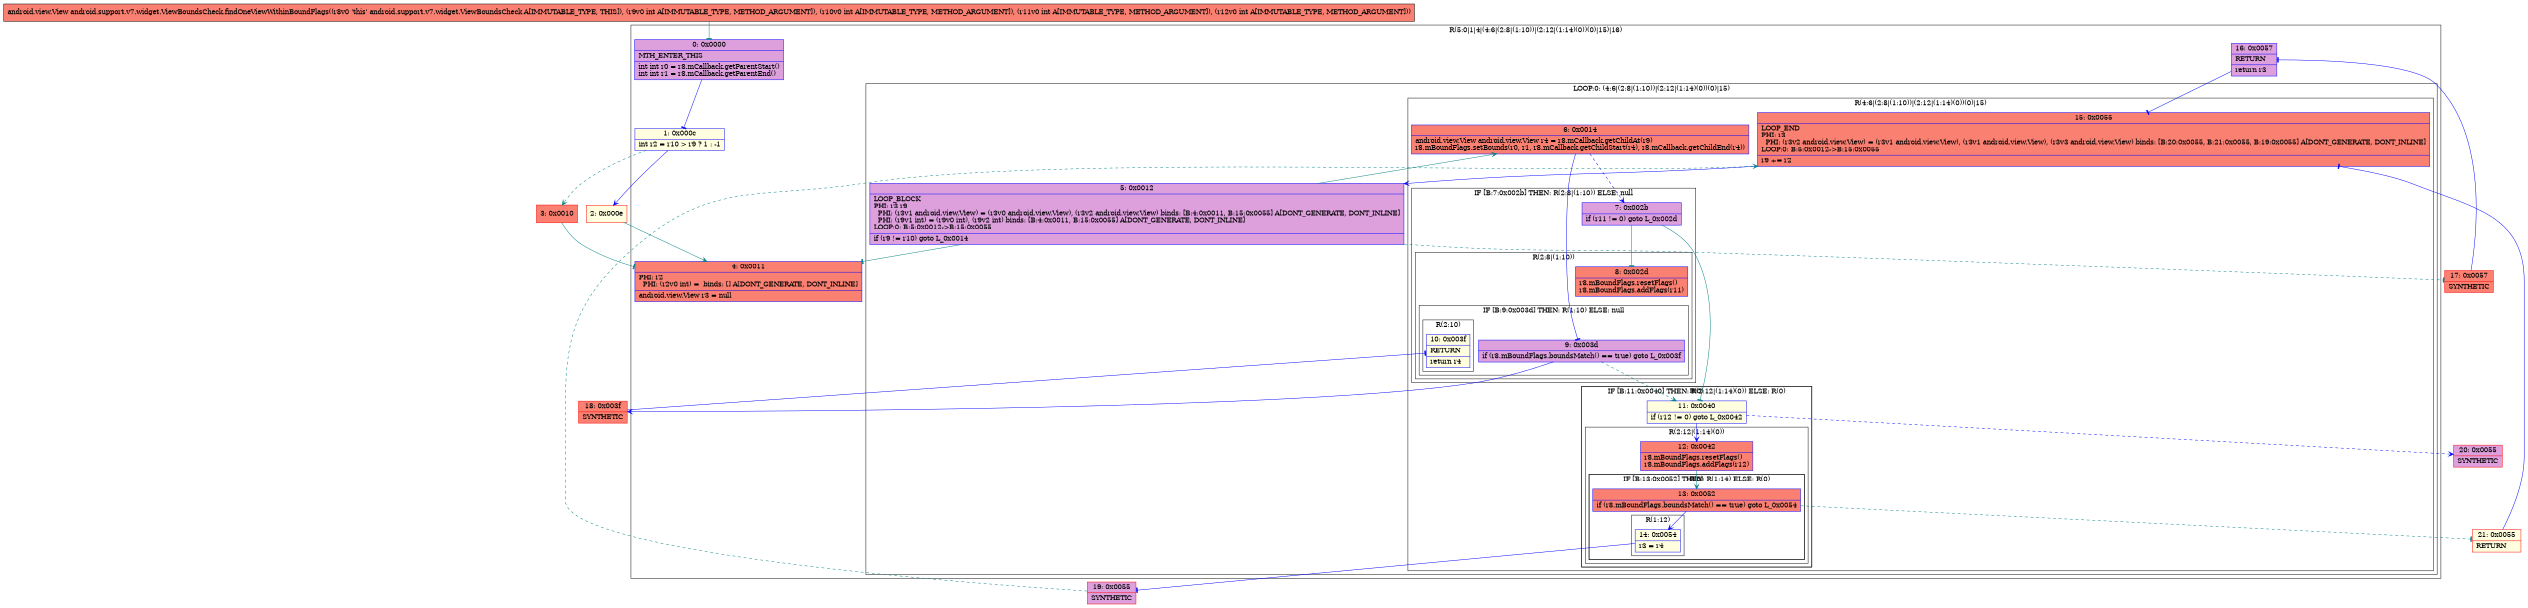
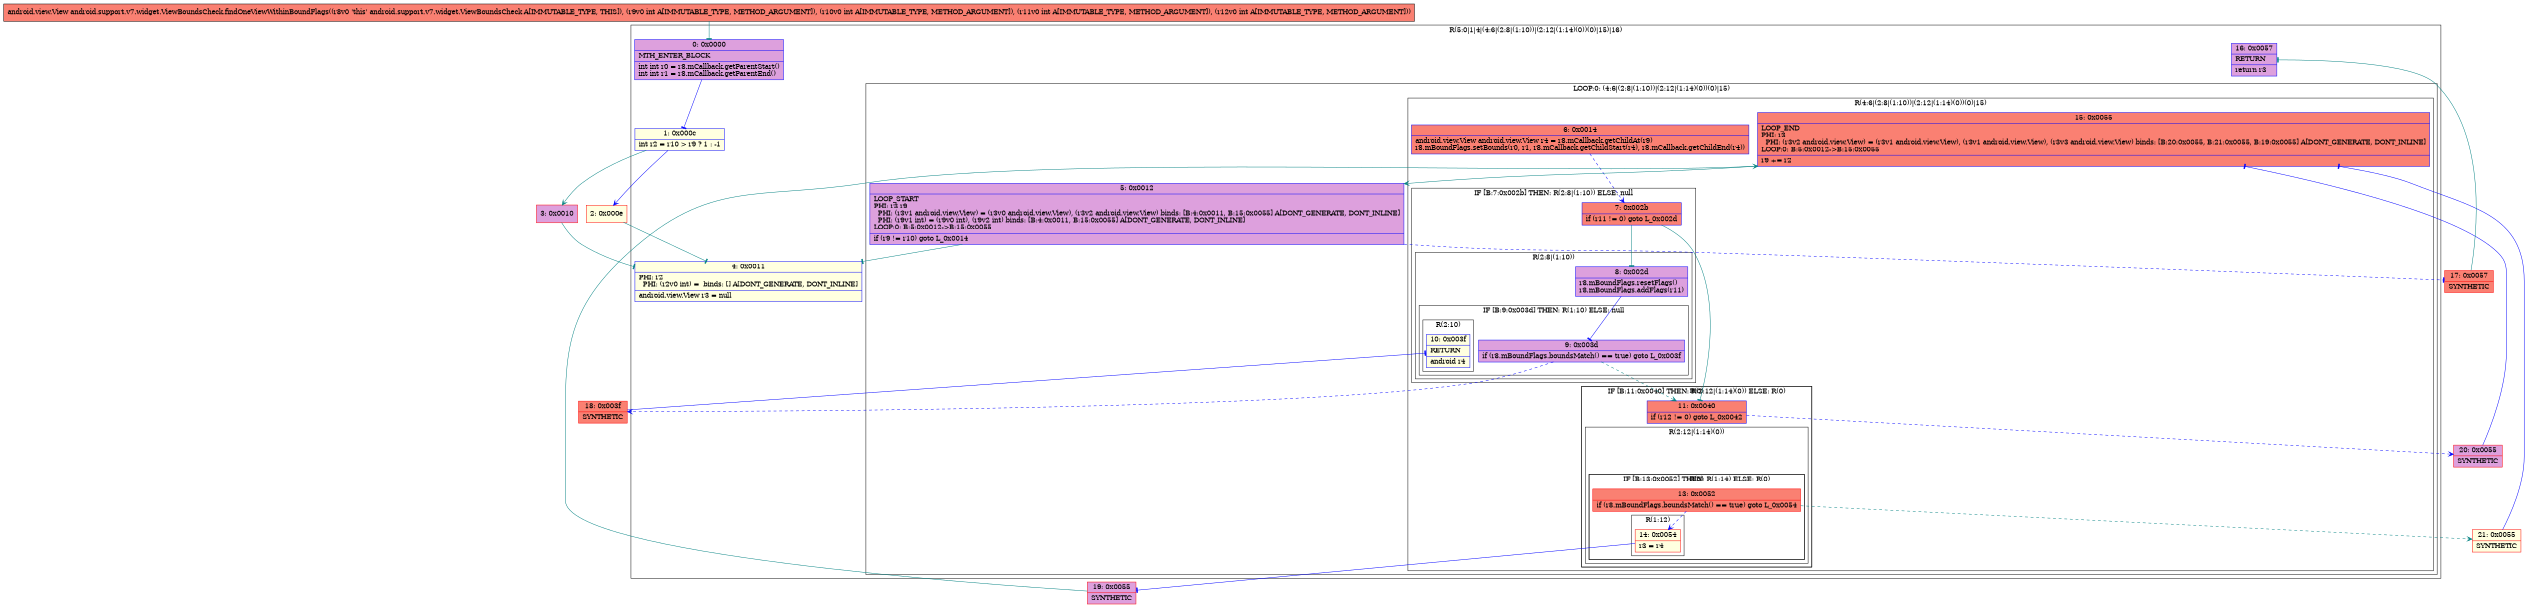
node "0: 0x0000": text "MTH_ENTER_THIS" -> "MTH_ENTER_BLOCK"
edge "16: 0x0057" -> "15: 0x0055": now "20: 0x0055" -> "15: 0x0055"
edge "17: 0x0057" -> "16: 0x0057": color blue -> teal
edge "1: 0x000c" -> "3: 0x0010": style dashed -> solid
edge "5: 0x0012" -> "6: 0x0014": removed
edge "15: 0x0055" -> "5: 0x0012": color blue -> teal
edge "19: 0x0055" -> "15: 0x0055": style dashed -> solid
node "5: 0x0012": text "LOOP_BLOCK" -> "LOOP_START"
node "3: 0x0010": fillcolor salmon -> plum
node "7: 0x002b": fillcolor plum -> salmon
edge "2: 0x000e" -> "4: 0x0011": arrowhead vee -> tee
edge "6: 0x0014" -> "9: 0x003d": now "8: 0x002d" -> "9: 0x003d"
edge "5: 0x0012" -> "17: 0x0057": color teal -> blue
node "4: 0x0011": fillcolor salmon -> lightyellow
node "8: 0x002d": fillcolor salmon -> plum
node "10: 0x003f": text "return r4" -> "android r4"
edge "9: 0x003d" -> "18: 0x003f": style solid -> dashed
node "11: 0x0040": fillcolor lightyellow -> salmon
node "12: 0x0042": removed
node "13: 0x0052": color blue -> red
edge "13: 0x0052" -> "14: 0x0054": style solid -> dashed
edge "13: 0x0052" -> "21: 0x0055": arrowhead tee -> vee
node "14: 0x0054": color blue -> red
node "21: 0x0055": text "RETURN" -> "SYNTHETIC"
